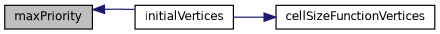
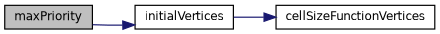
edge "initialVertices" -> "maxPriority": reversed
